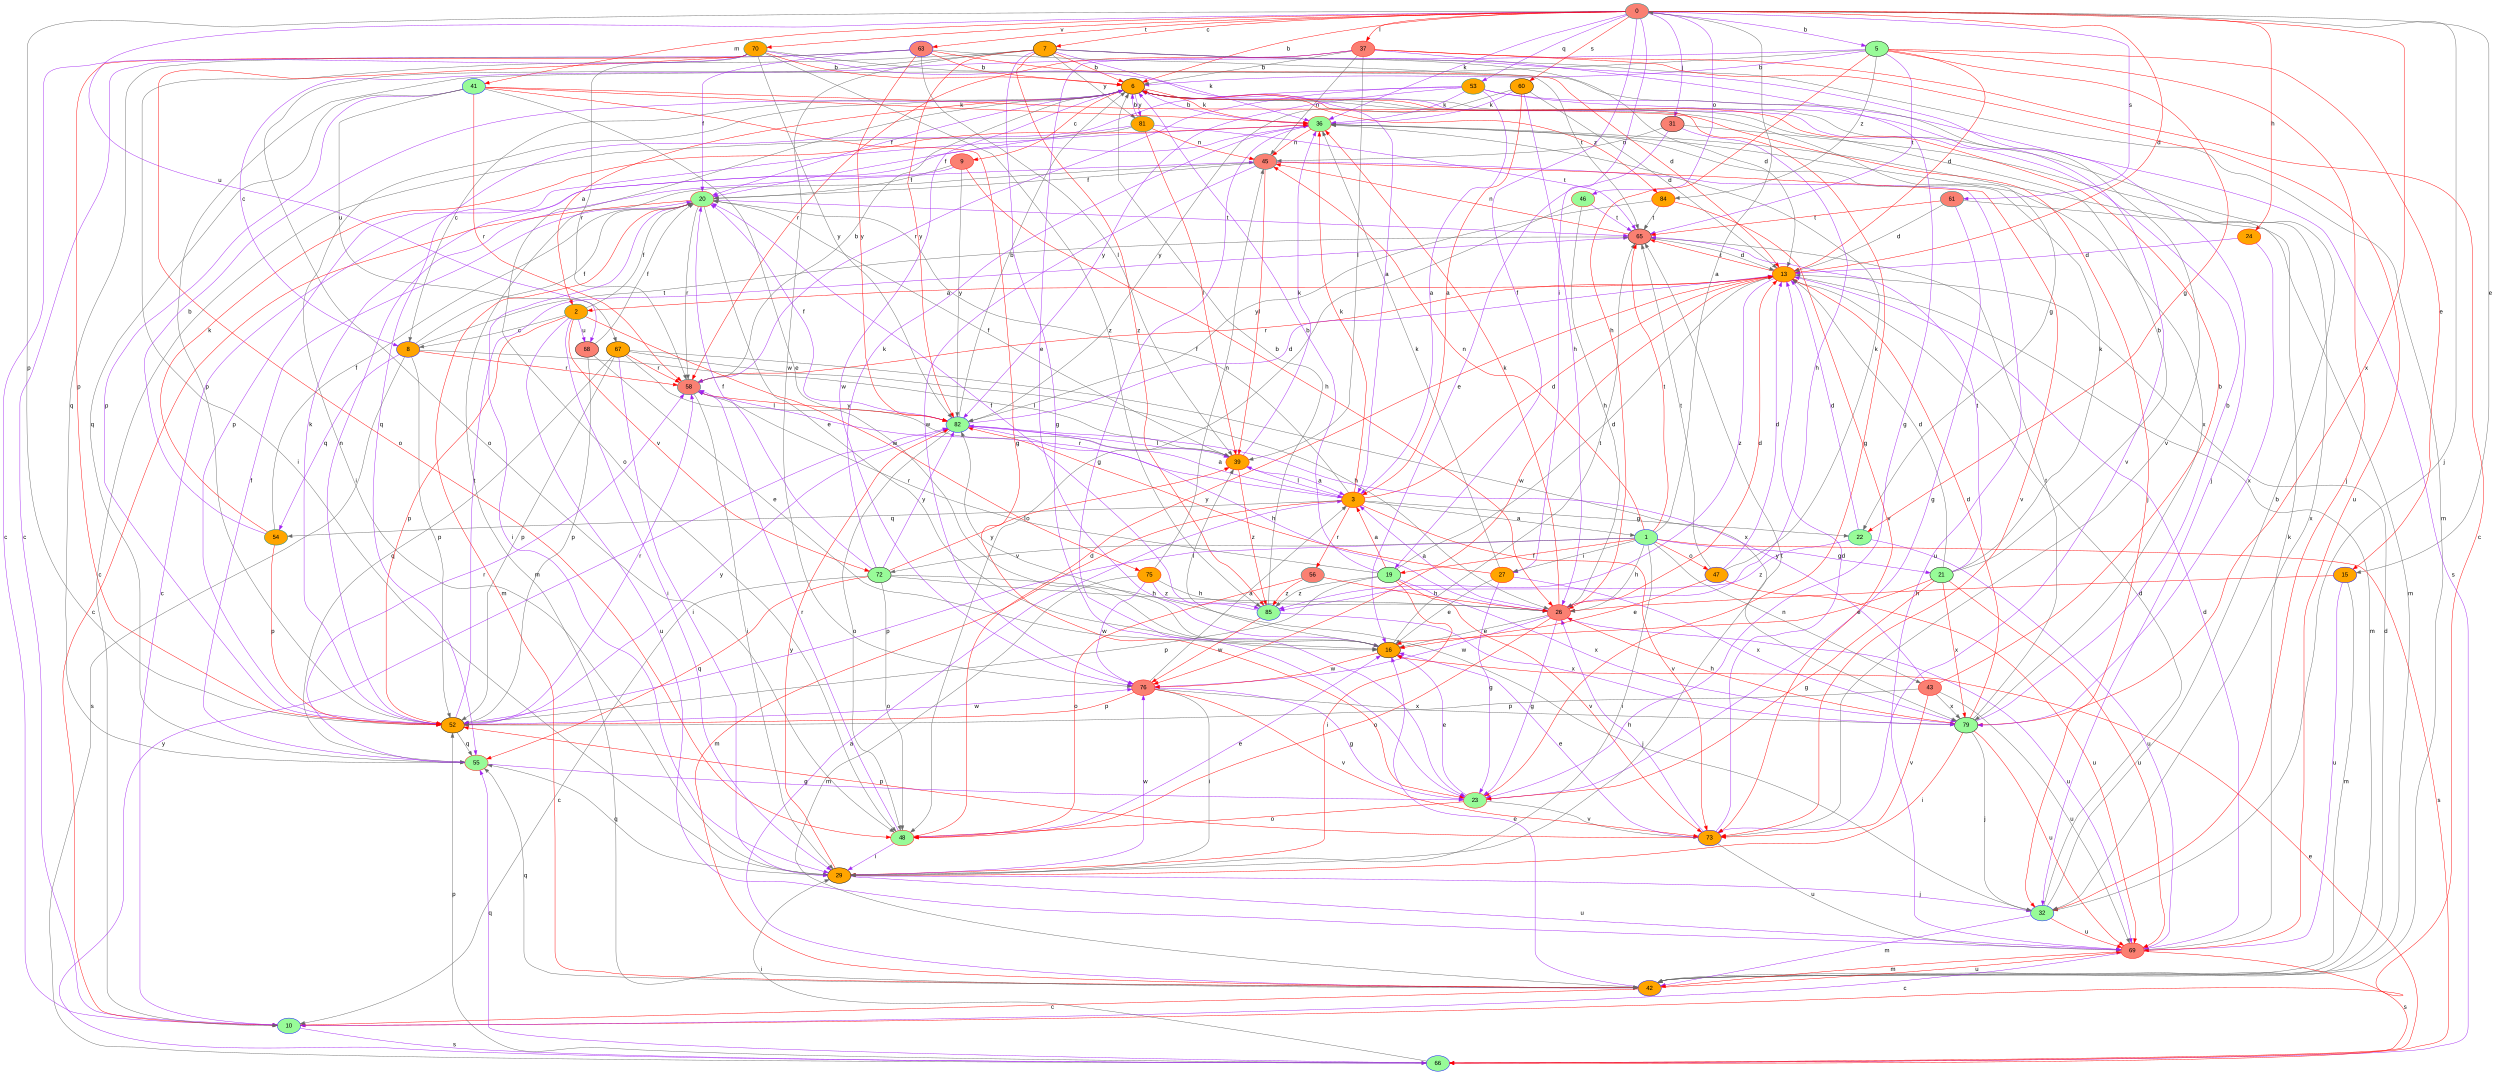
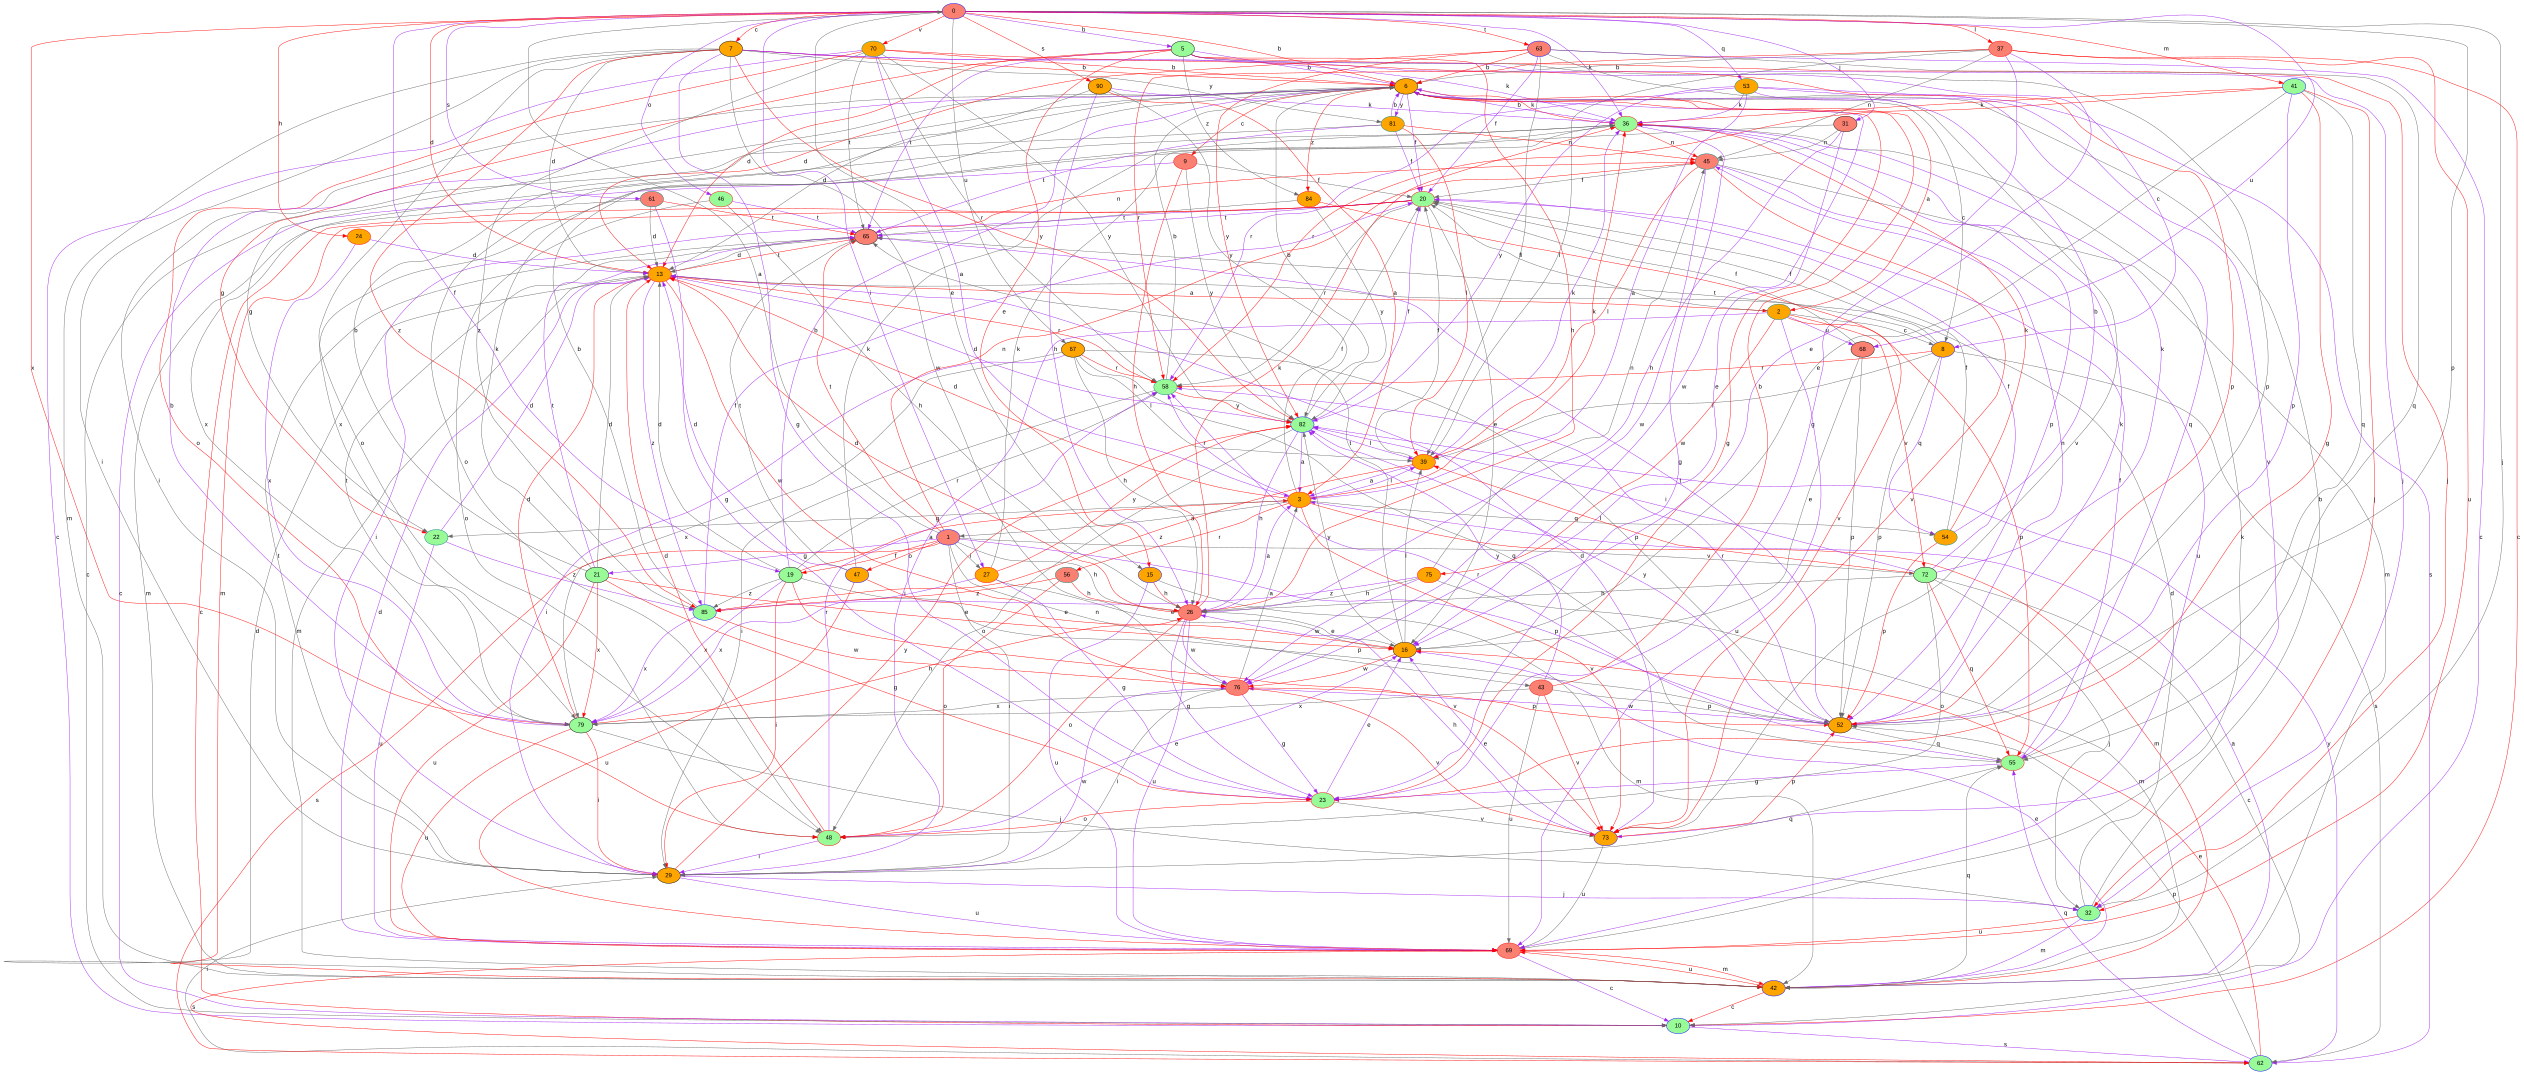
node "0": color teal -> blue
node "60": label "60" -> "90"
edge "41" -> "67": now "0" -> "67"
edge "31" -> "32": now "31" -> "79"
node "58": fillcolor salmon -> palegreen
edge "72" -> "82": label "y" -> "i"
edge "2" -> "52": now "2" -> "55"
node "1": fillcolor palegreen -> salmon
node "66": label "66" -> "62"
